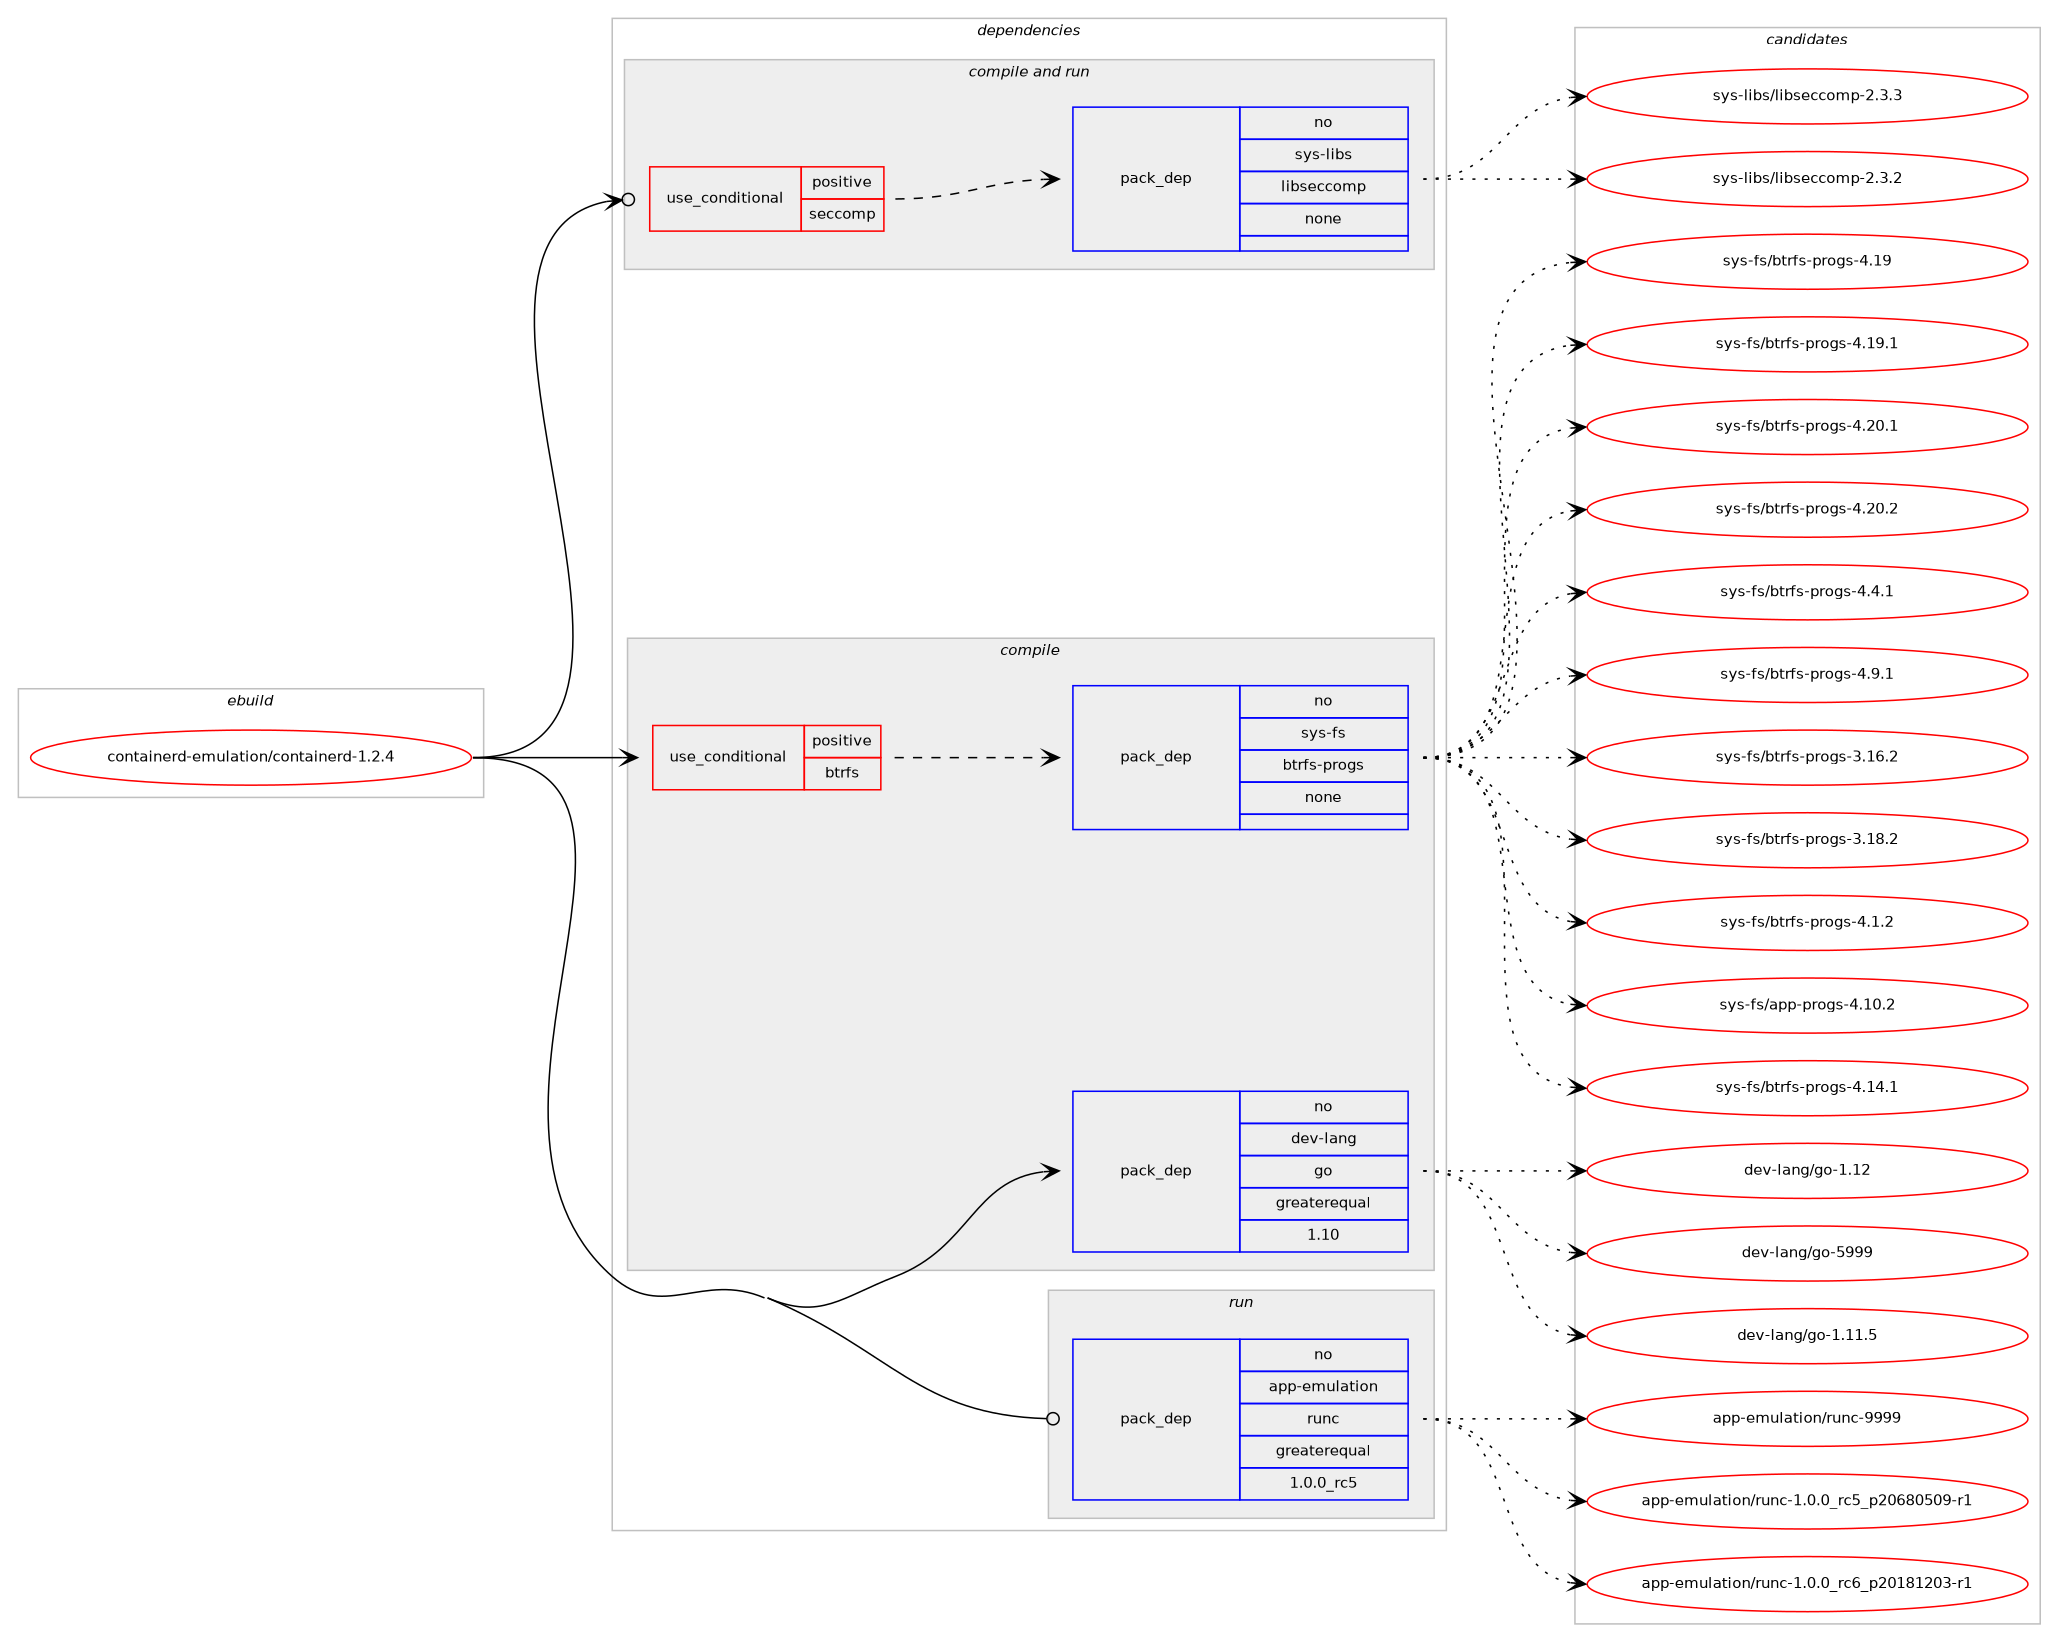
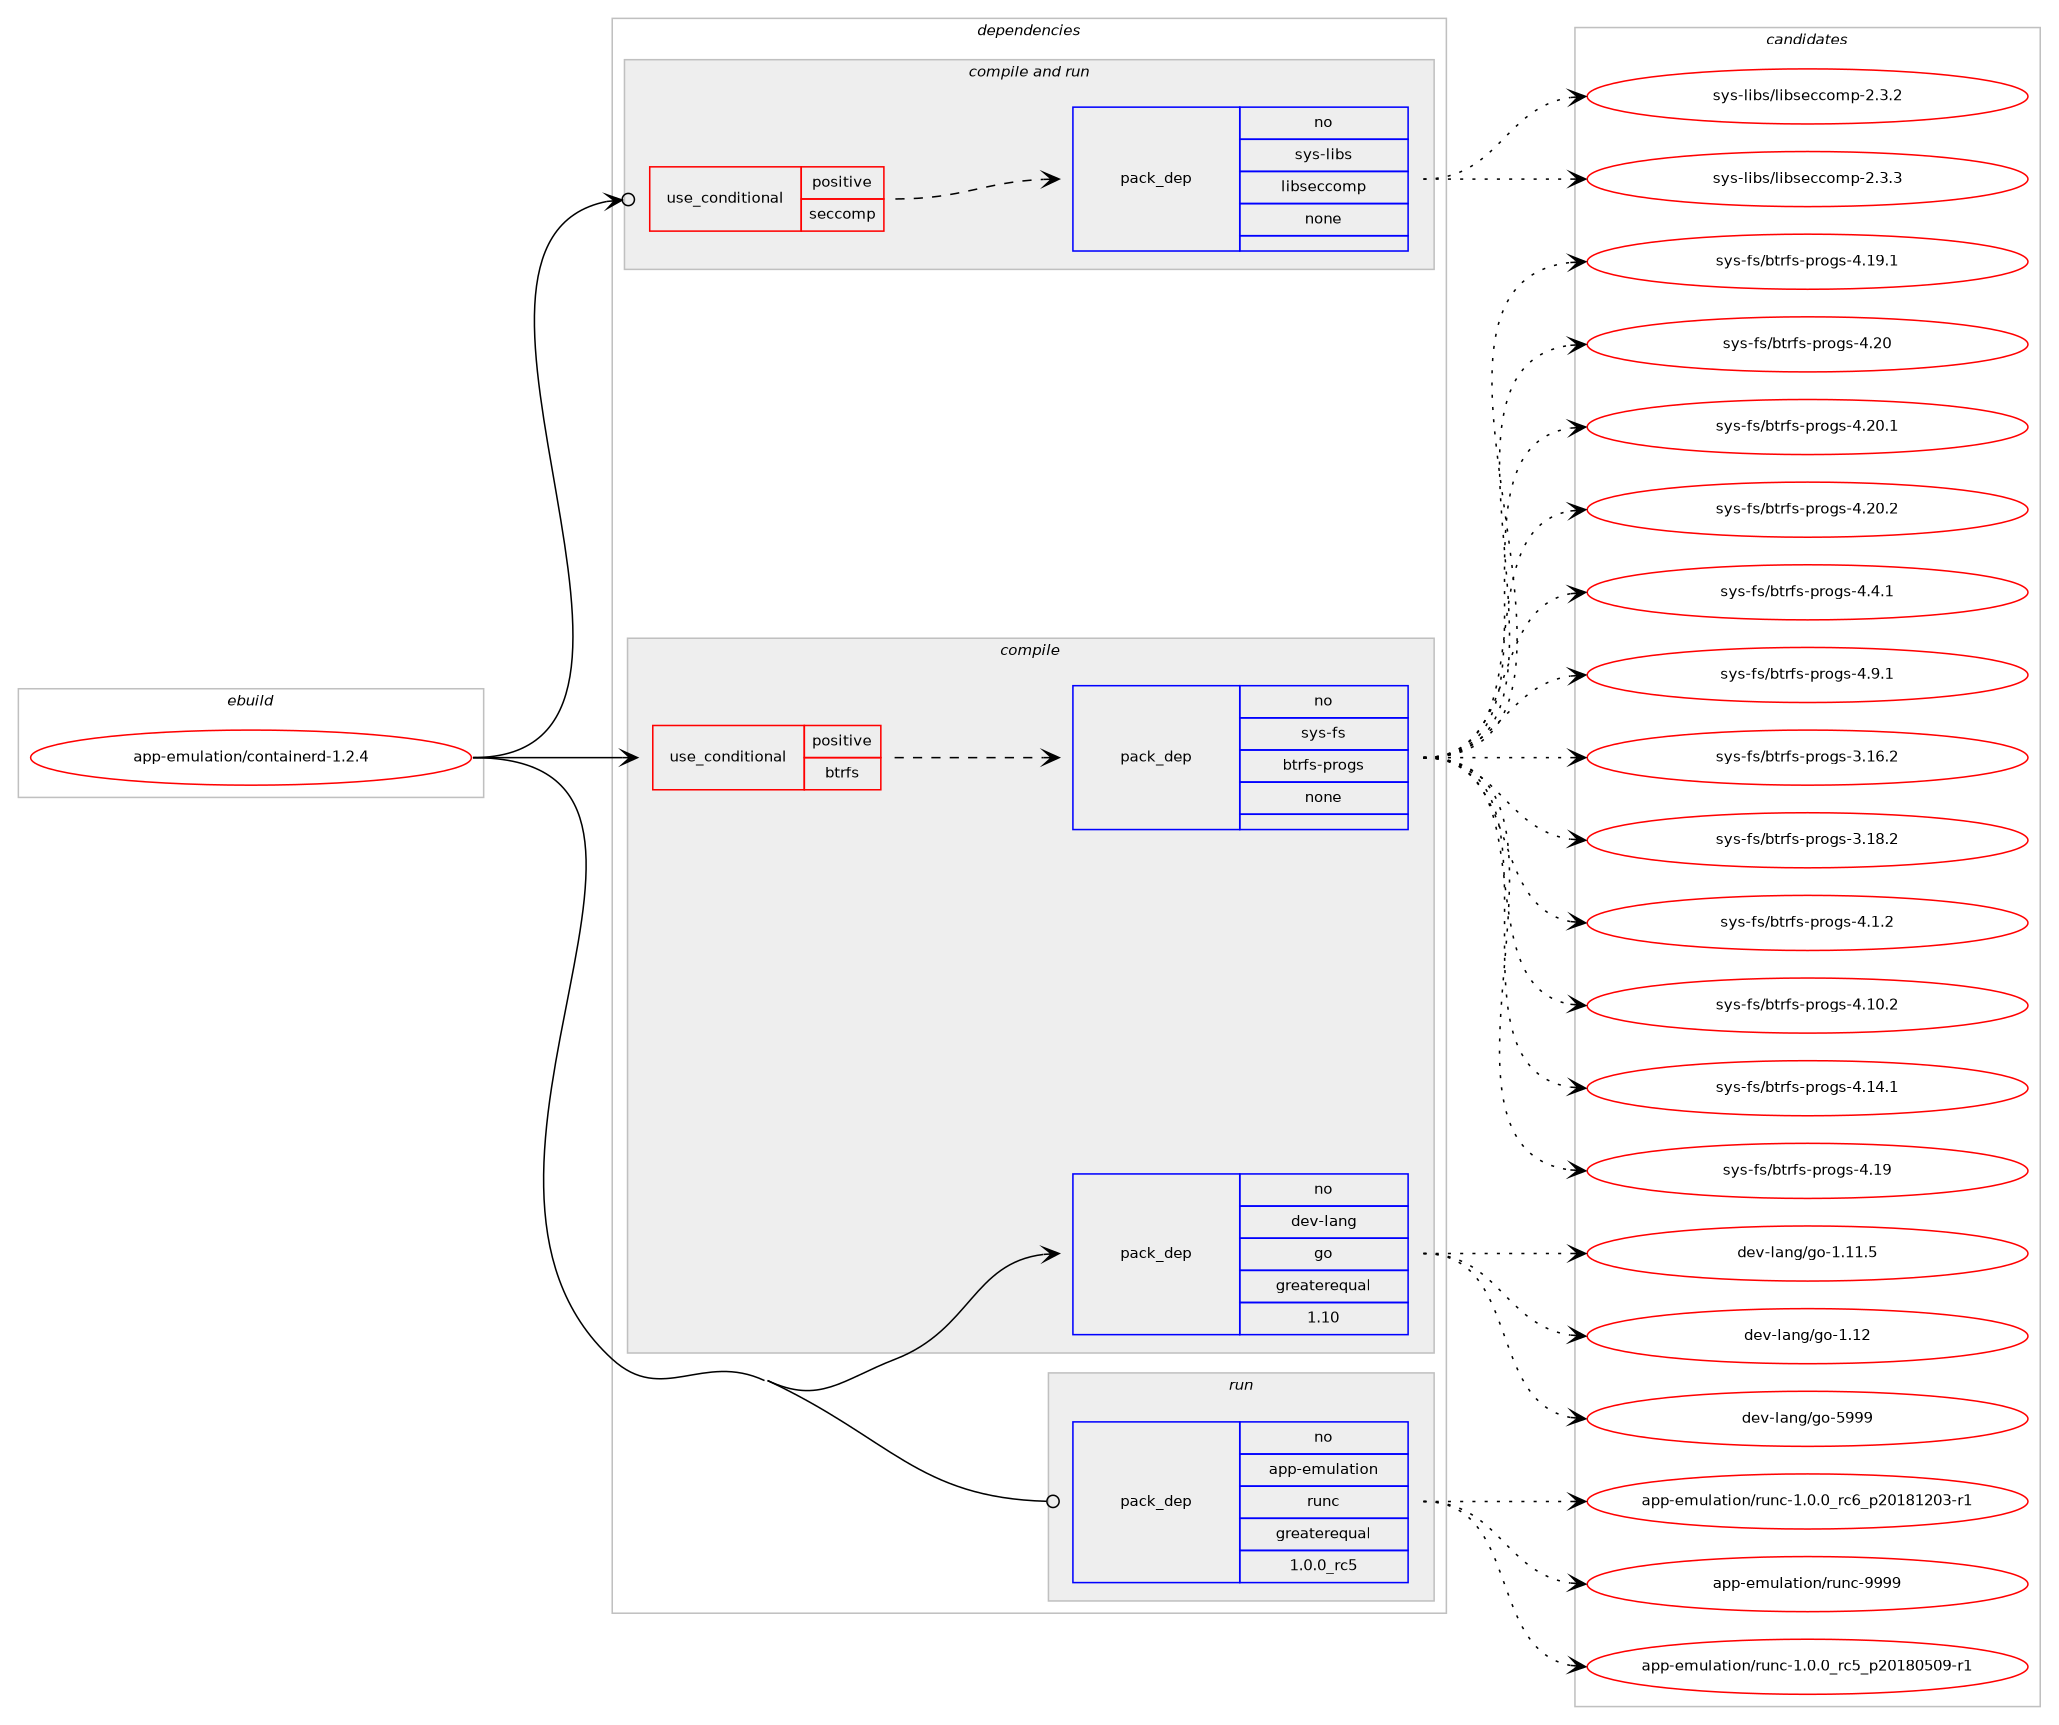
node "sys-fs/btrfs-progs-4.20": added
node "containerd-emulation/containerd-1.2.4": label "containerd-emulation/containerd-1.2.4" -> "app-emulation/containerd-1.2.4"
node "sys-fs/app-progs-4.10.2": label "sys-fs/app-progs-4.10.2" -> "sys-fs/btrfs-progs-4.10.2"
node "app-emulation/runc-1.0.0_rc5_p20680509-r1": label "app-emulation/runc-1.0.0_rc5_p20680509-r1" -> "app-emulation/runc-1.0.0_rc5_p20180509-r1"
